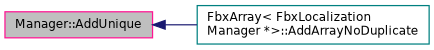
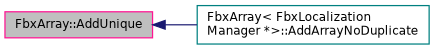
node "Manager::AddUnique": label "Manager::AddUnique" -> "FbxArray::AddUnique"
